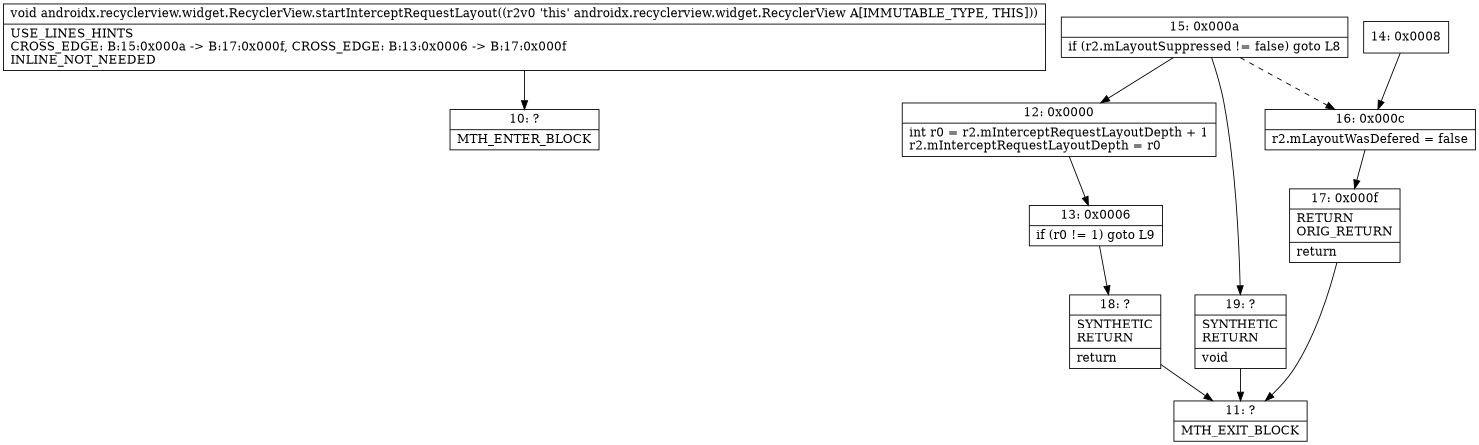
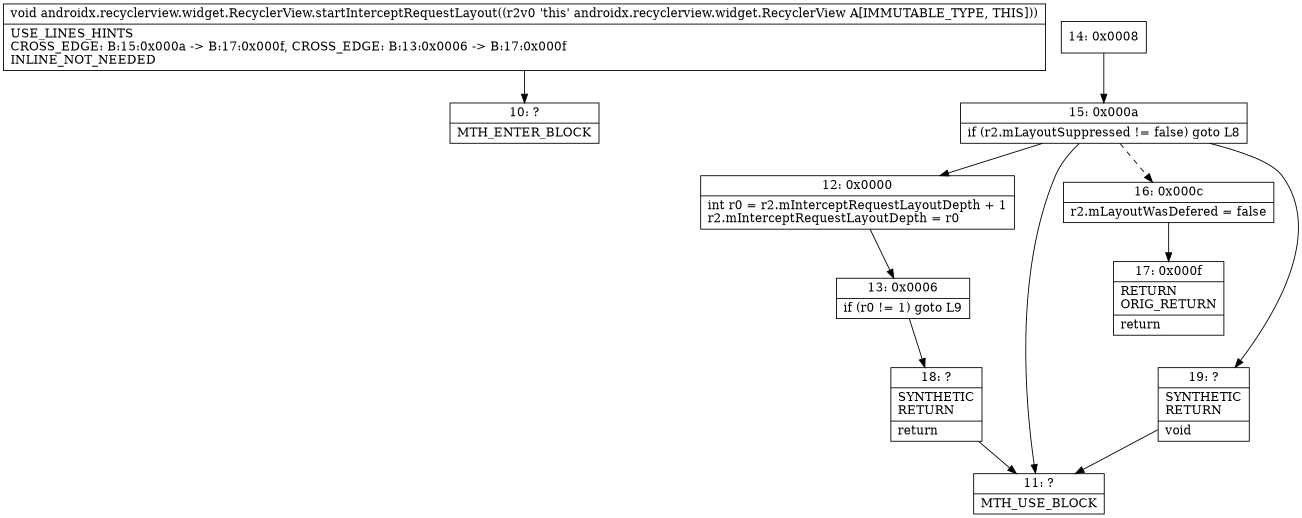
edge "14: 0x0008" -> "16: 0x000c": now "14: 0x0008" -> "15: 0x000a"
edge "17: 0x000f" -> "11: ?": now "15: 0x000a" -> "11: ?"
node "11: ?": text "MTH_EXIT_BLOCK" -> "MTH_USE_BLOCK"
